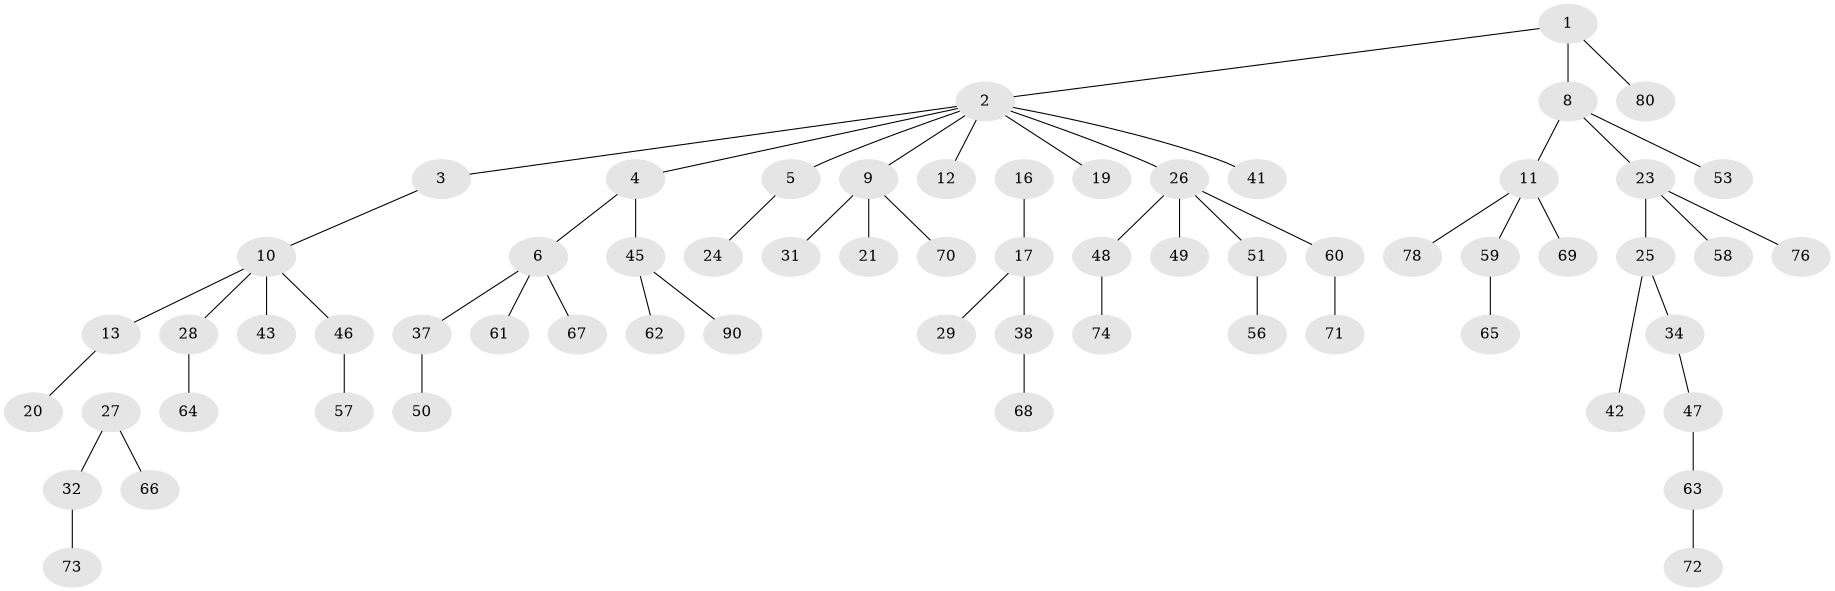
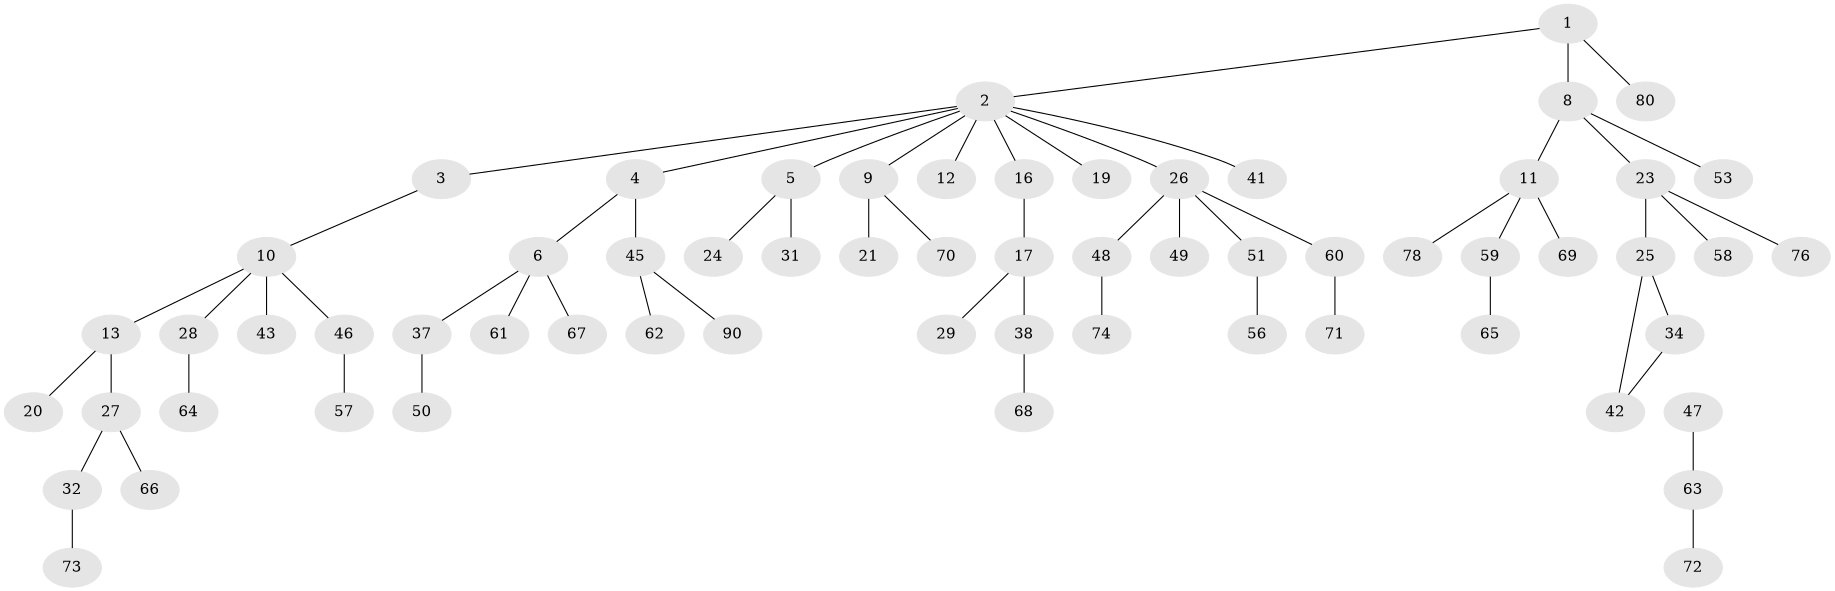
edge "2" -- "16": added
edge "9" -- "31": now "5" -- "31"
edge "13" -- "27": added
edge "34" -- "47": now "34" -- "42"
